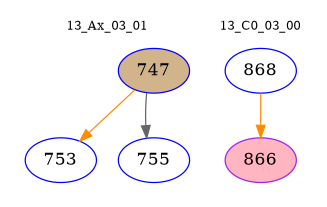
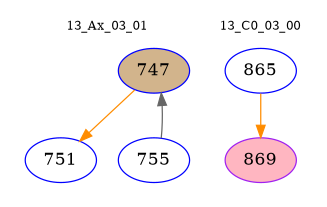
node "868": label "868" -> "865"
edge "747" -> "755": reversed
node "753": label "753" -> "751"
node "866": label "866" -> "869"
